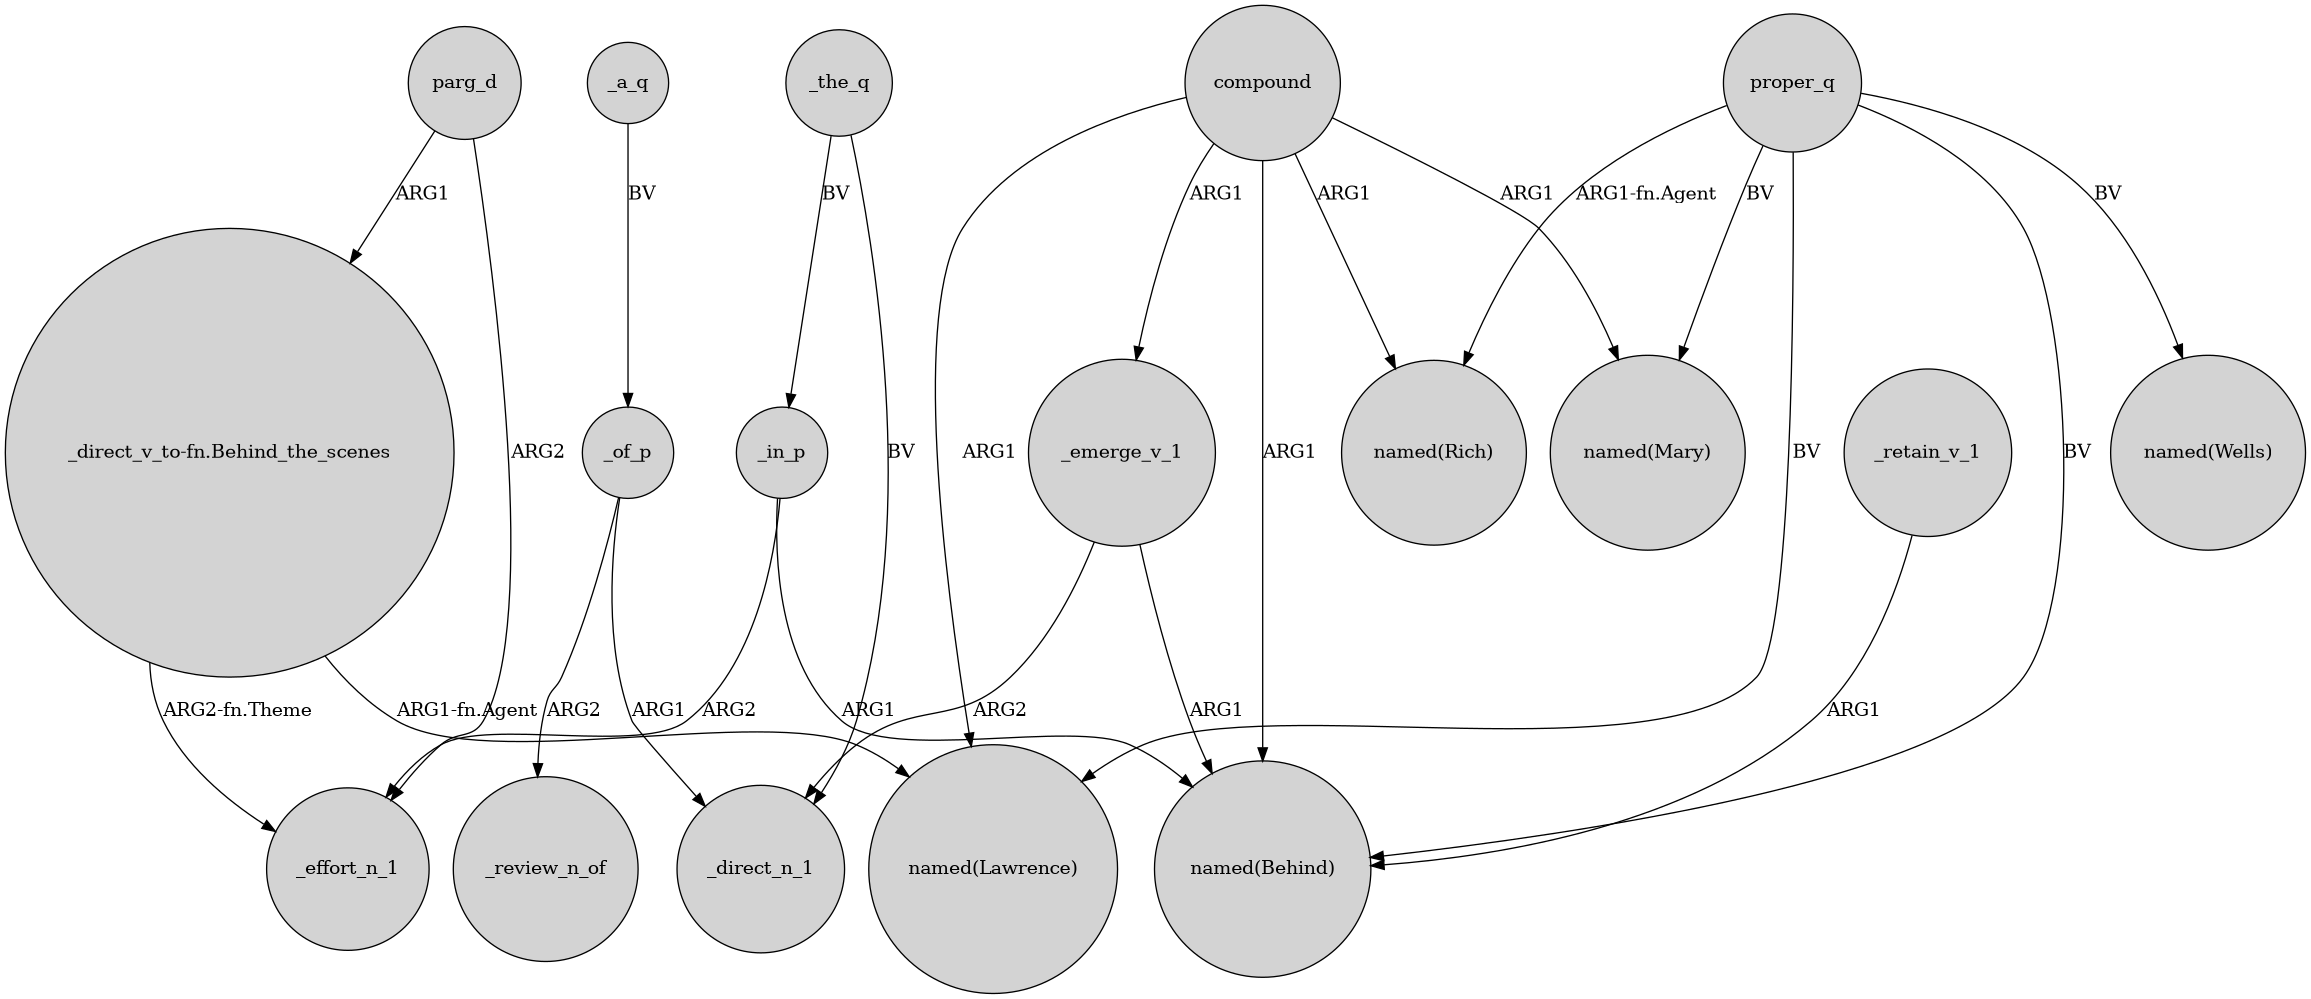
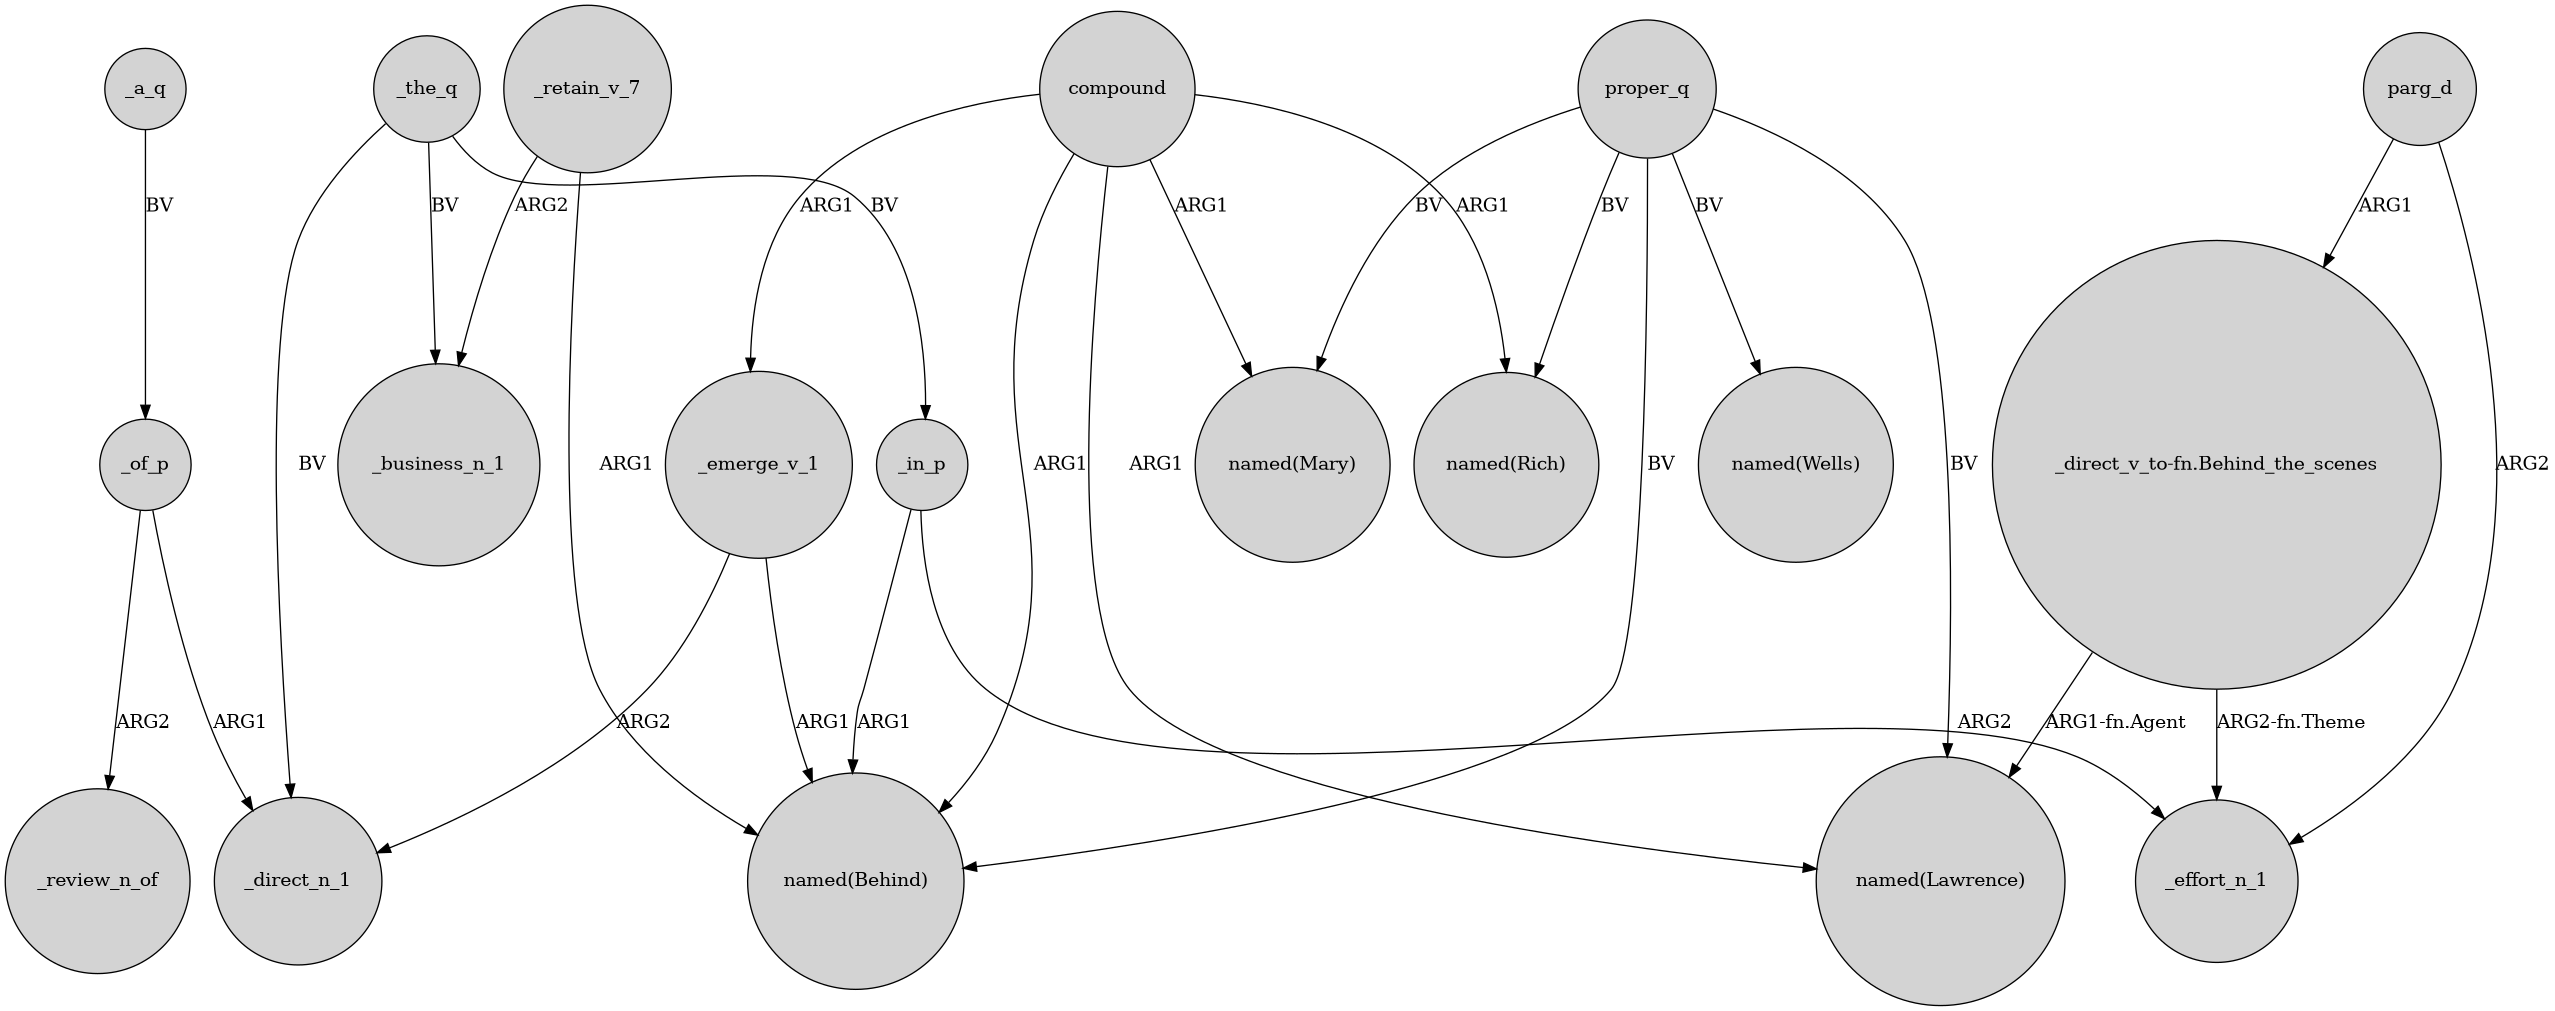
edge "proper_q" -> "named(Rich)": label "ARG1-fn.Agent" -> "BV"
node "_retain_v_1": label "_retain_v_1" -> "_retain_v_7"
node "_business_n_1": added
